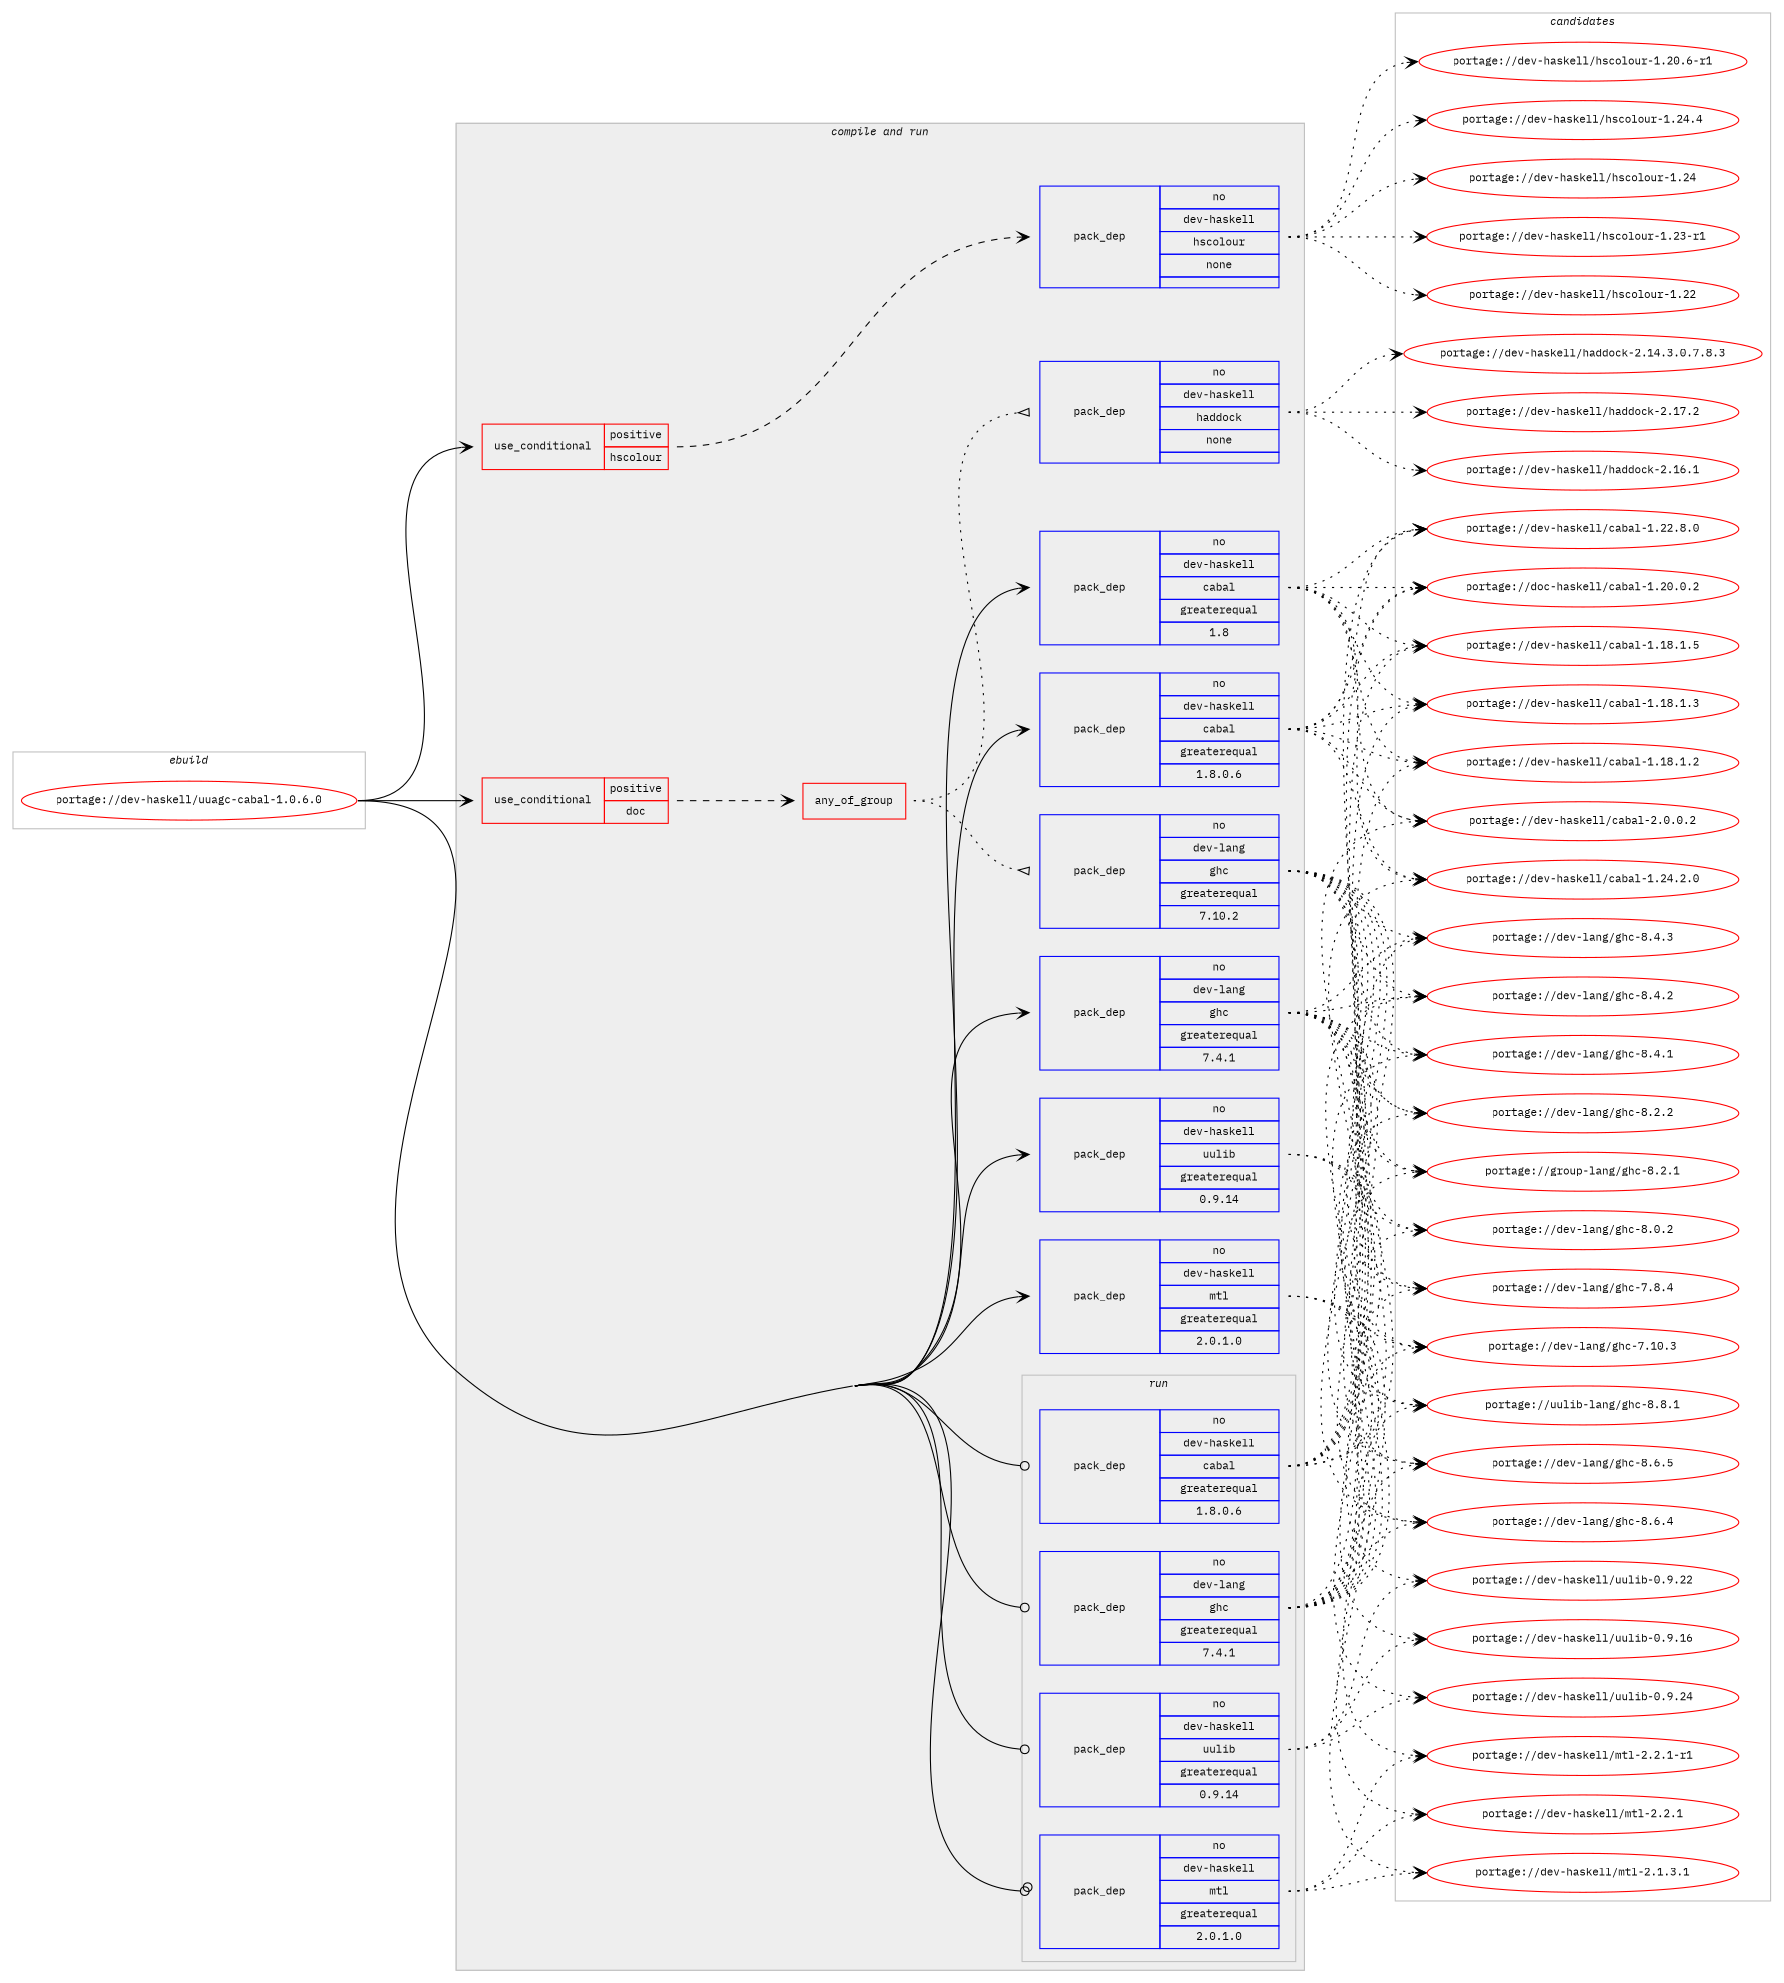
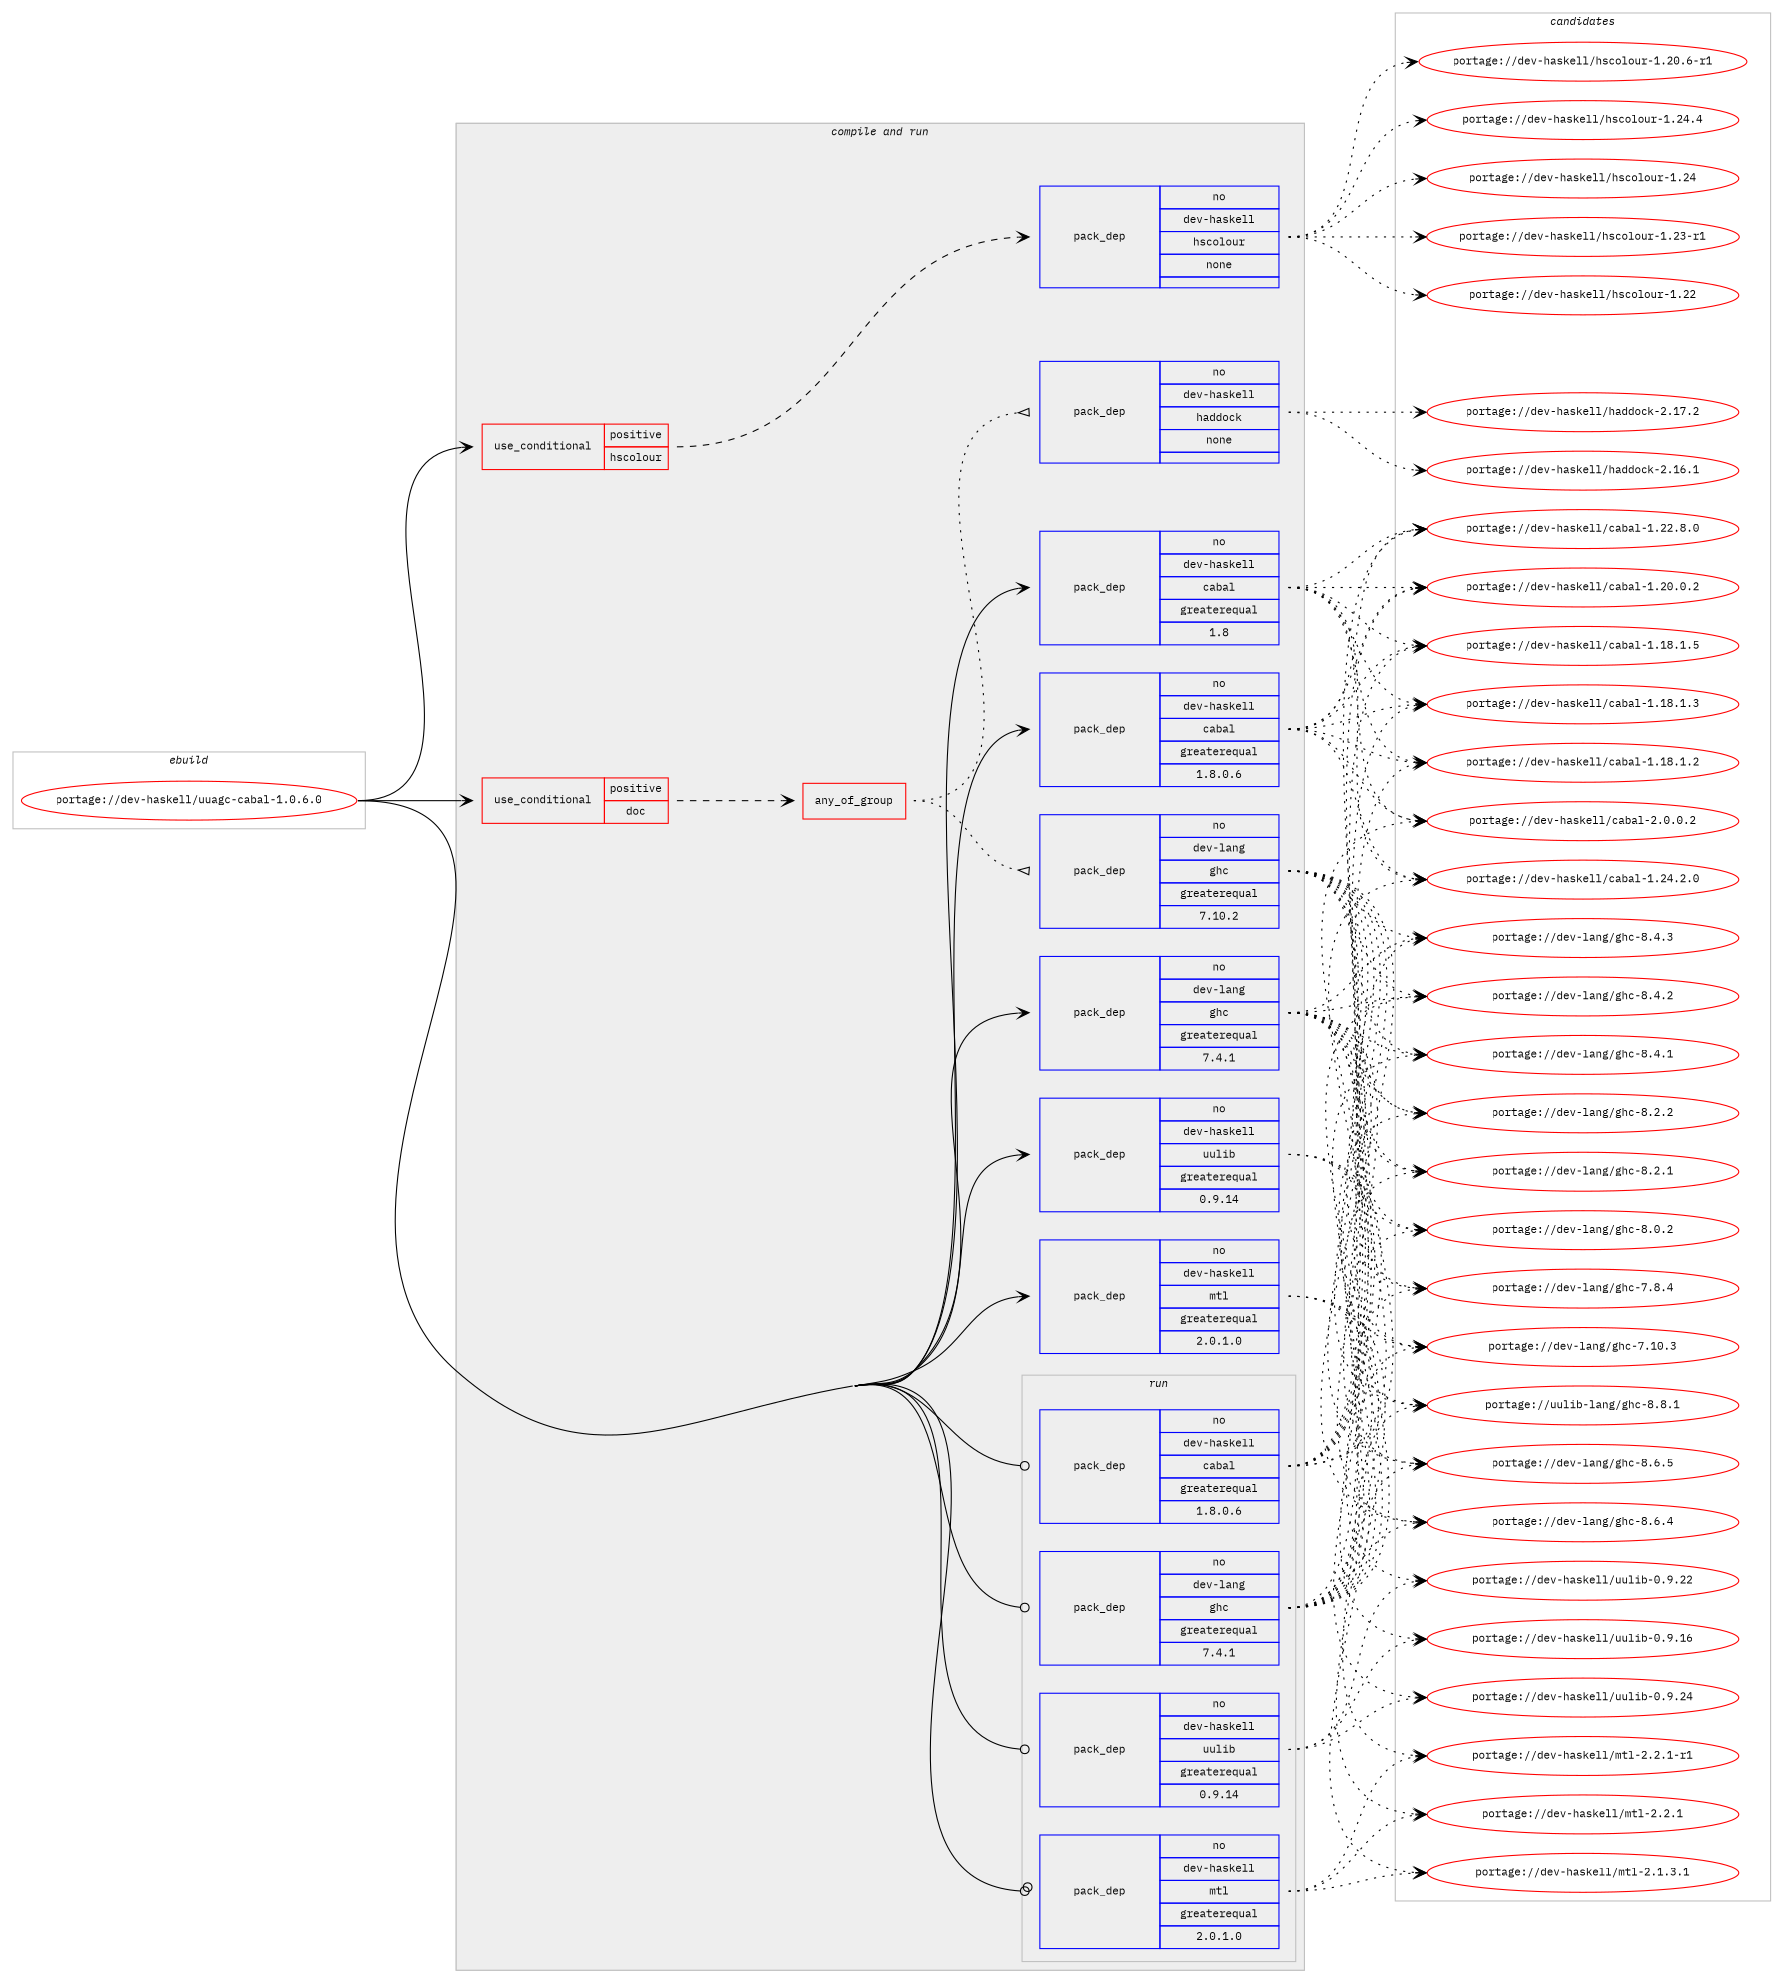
node "portage://dev-haskell/haddock-2.14.3.0.7.8.3": removed
node "portage://doc-haskell/cabal-1.20.0.2": label "portage://doc-haskell/cabal-1.20.0.2" -> "portage://dev-haskell/cabal-1.20.0.2"
node "portage://group-lang/ghc-8.2.1": label "portage://group-lang/ghc-8.2.1" -> "portage://dev-lang/ghc-8.2.1"
